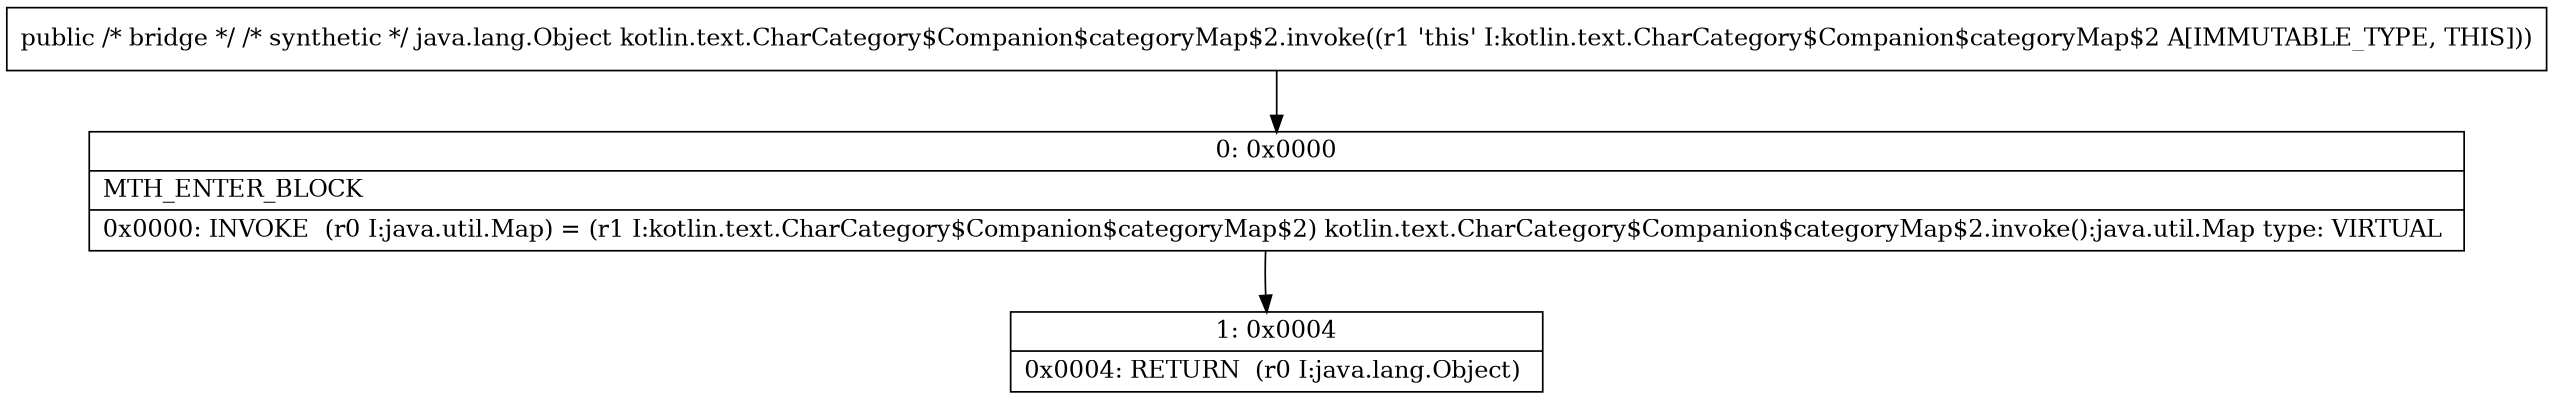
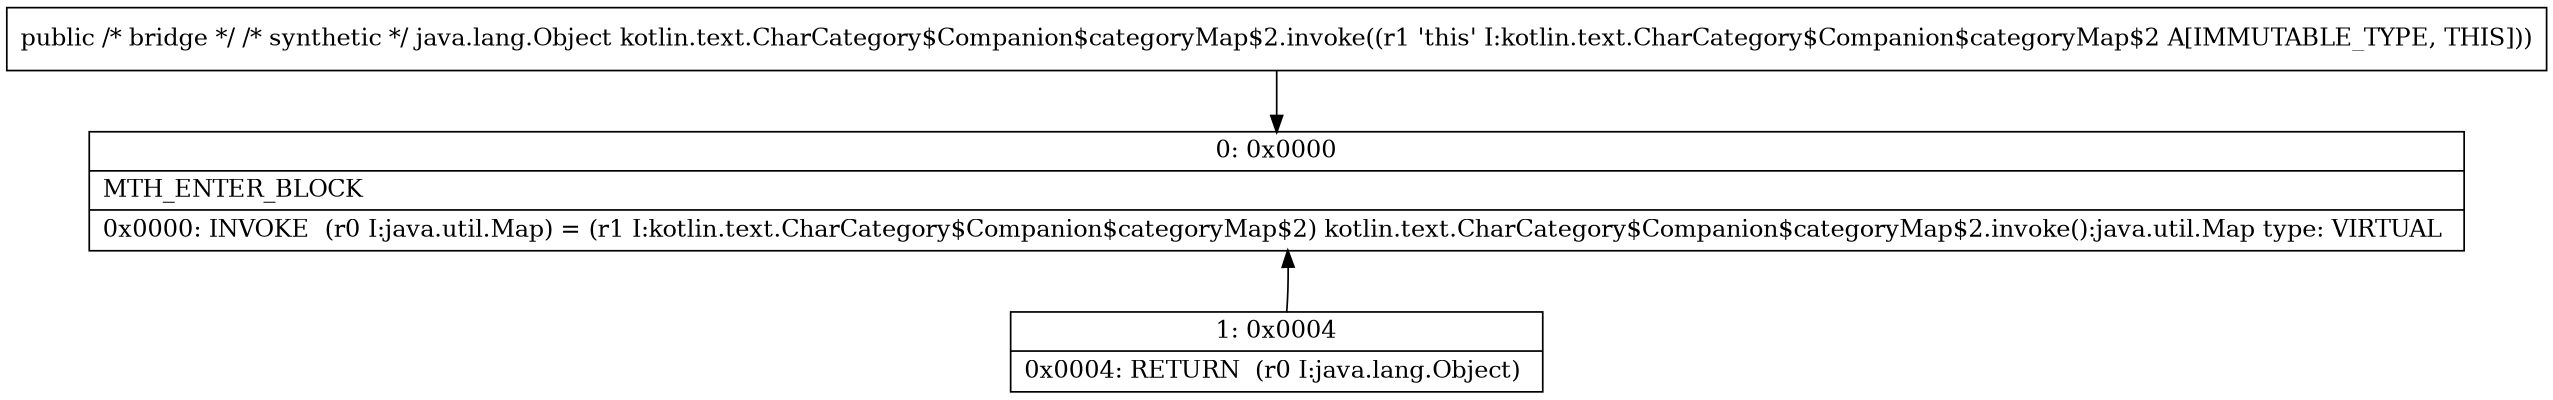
edge "0: 0x0000" -> "1: 0x0004": reversed
